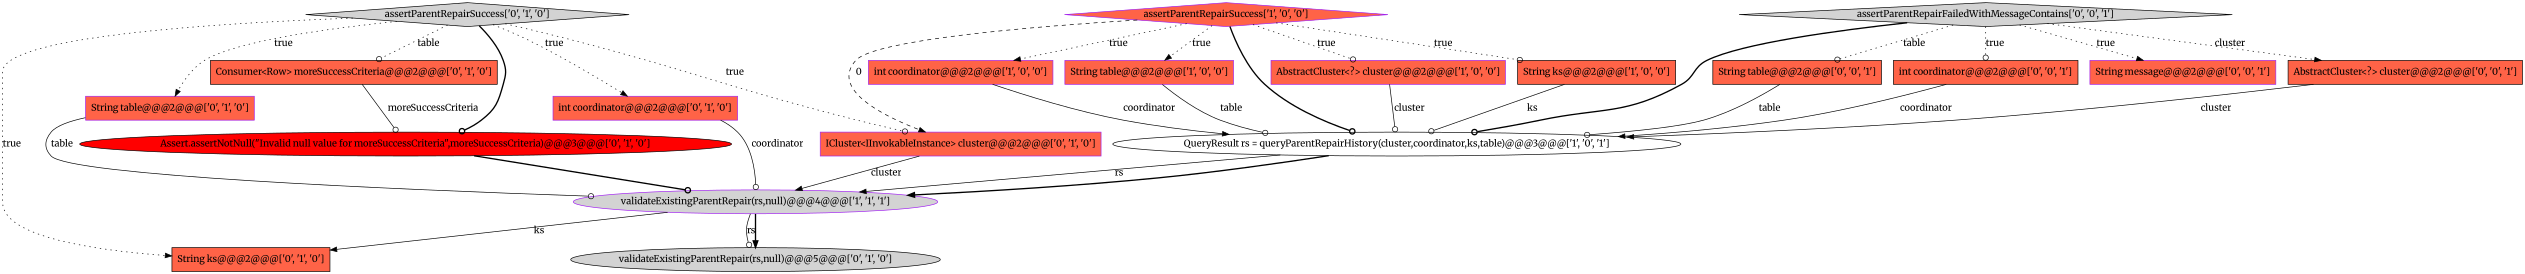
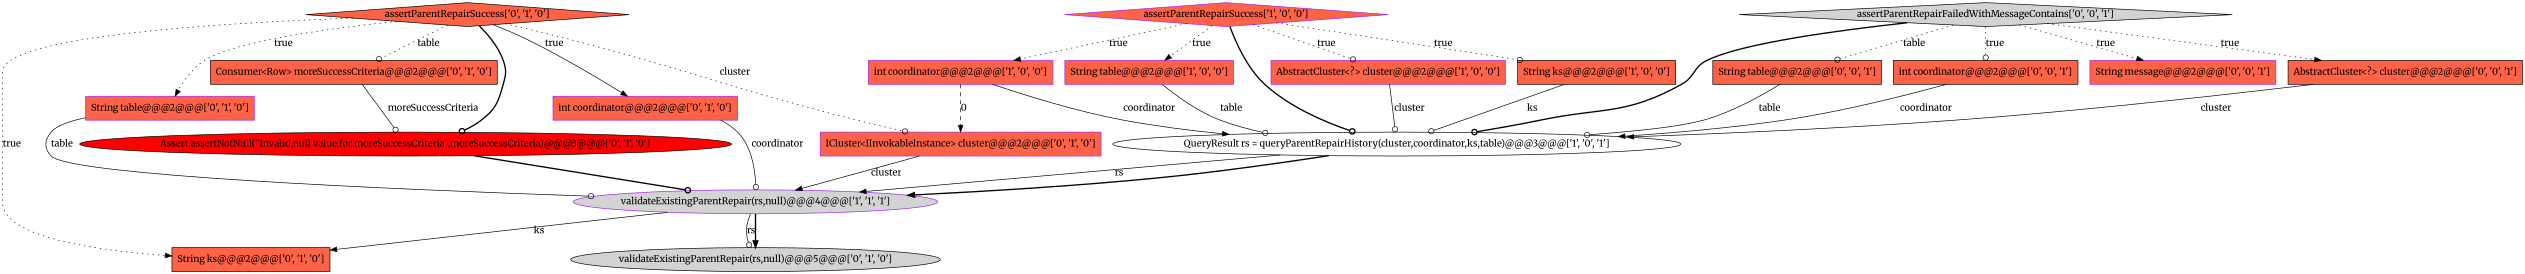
node "assertParentRepairSuccess['0', '1', '0']": fillcolor lightgray -> tomato
edge "assertParentRepairSuccess['1', '0', '0']" -> "ICluster<IInvokableInstance> cluster@@@2@@@['0', '1', '0']": now "int coordinator@@@2@@@['1', '0', '0']" -> "ICluster<IInvokableInstance> cluster@@@2@@@['0', '1', '0']"
edge "assertParentRepairFailedWithMessageContains['0', '0', '1']" -> "AbstractCluster<?> cluster@@@2@@@['0', '0', '1']": label "cluster" -> "true"
edge "assertParentRepairSuccess['0', '1', '0']" -> "int coordinator@@@2@@@['0', '1', '0']": style dotted -> solid
edge "assertParentRepairSuccess['0', '1', '0']" -> "ICluster<IInvokableInstance> cluster@@@2@@@['0', '1', '0']": label "true" -> "cluster"
